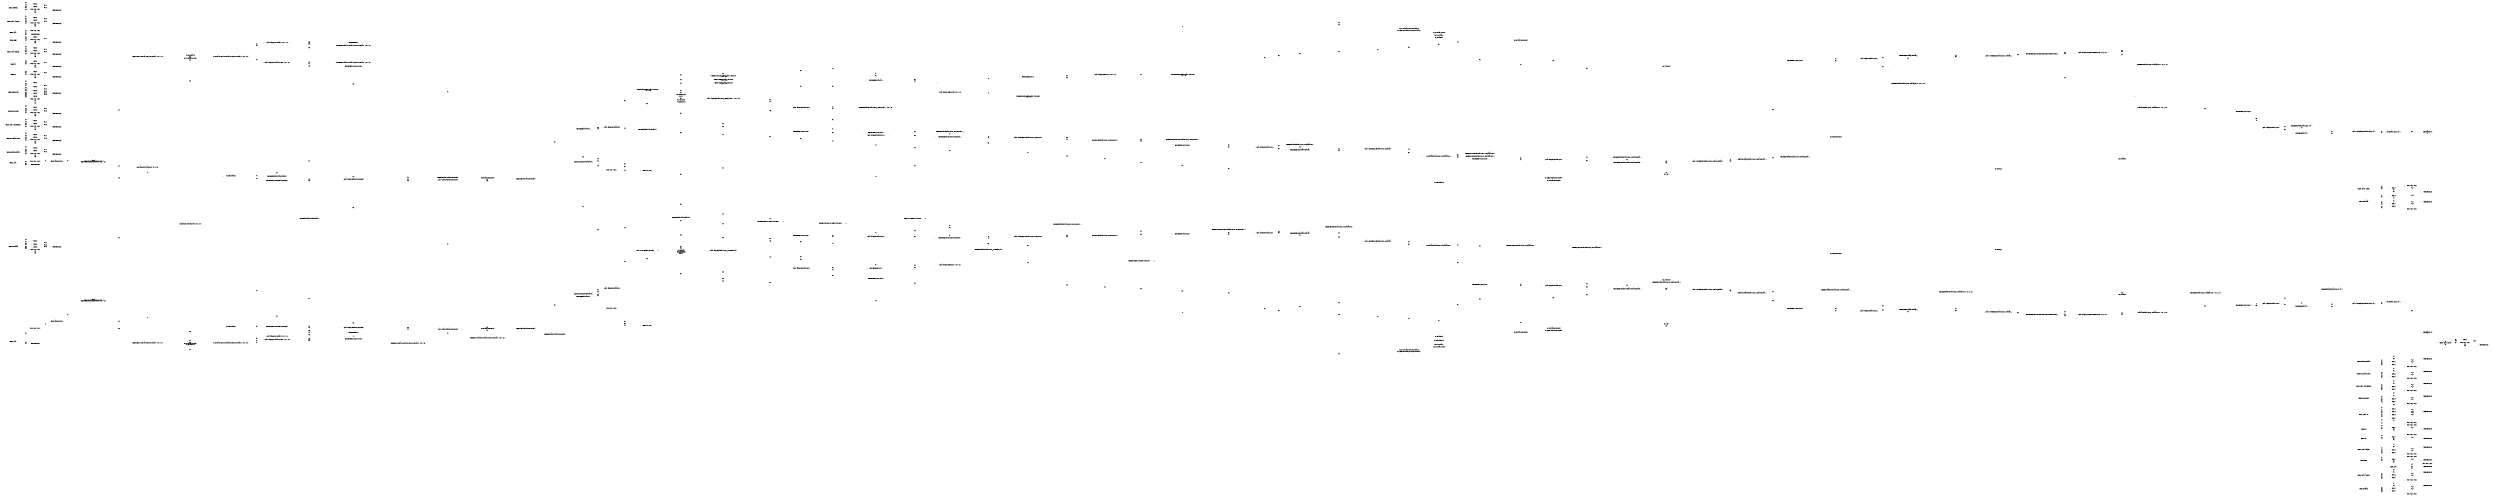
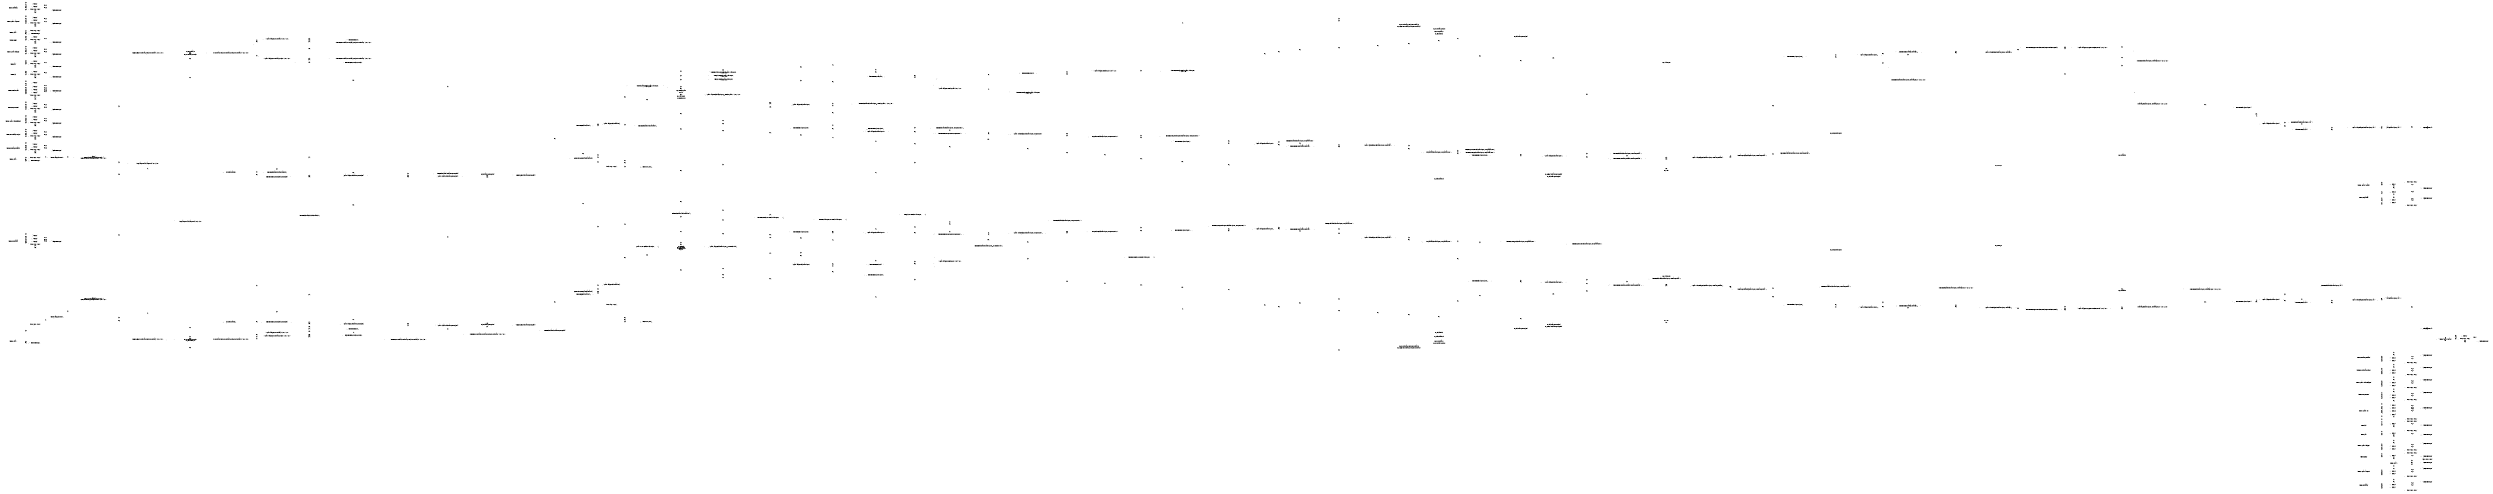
node "(PARAM,p5)": removed
